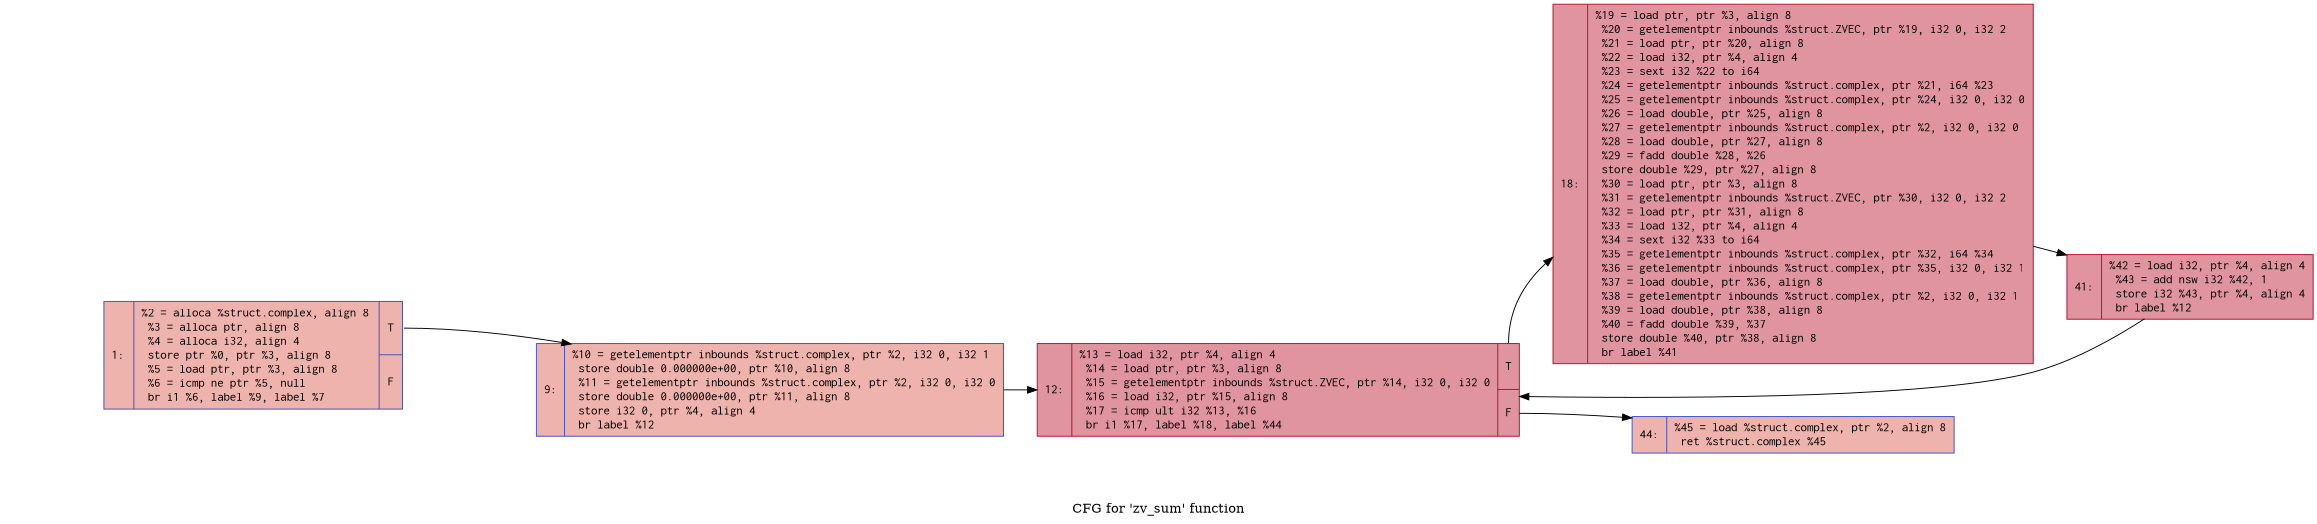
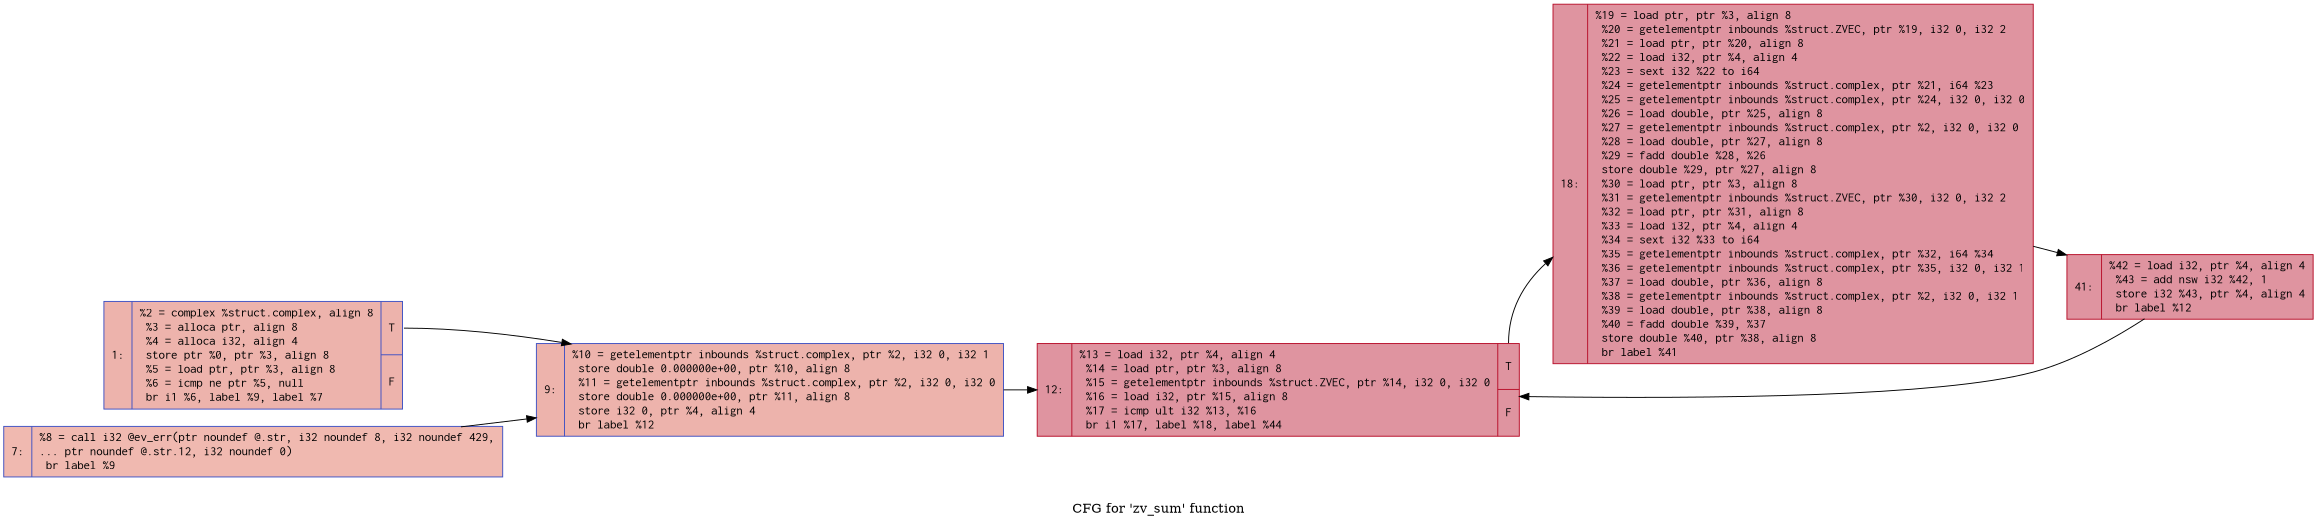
node "1:": text "%2 = alloca %struct.complex, align 8" -> "%2 = complex %struct.complex, align 8"
node "44:": removed
node "7:": added
